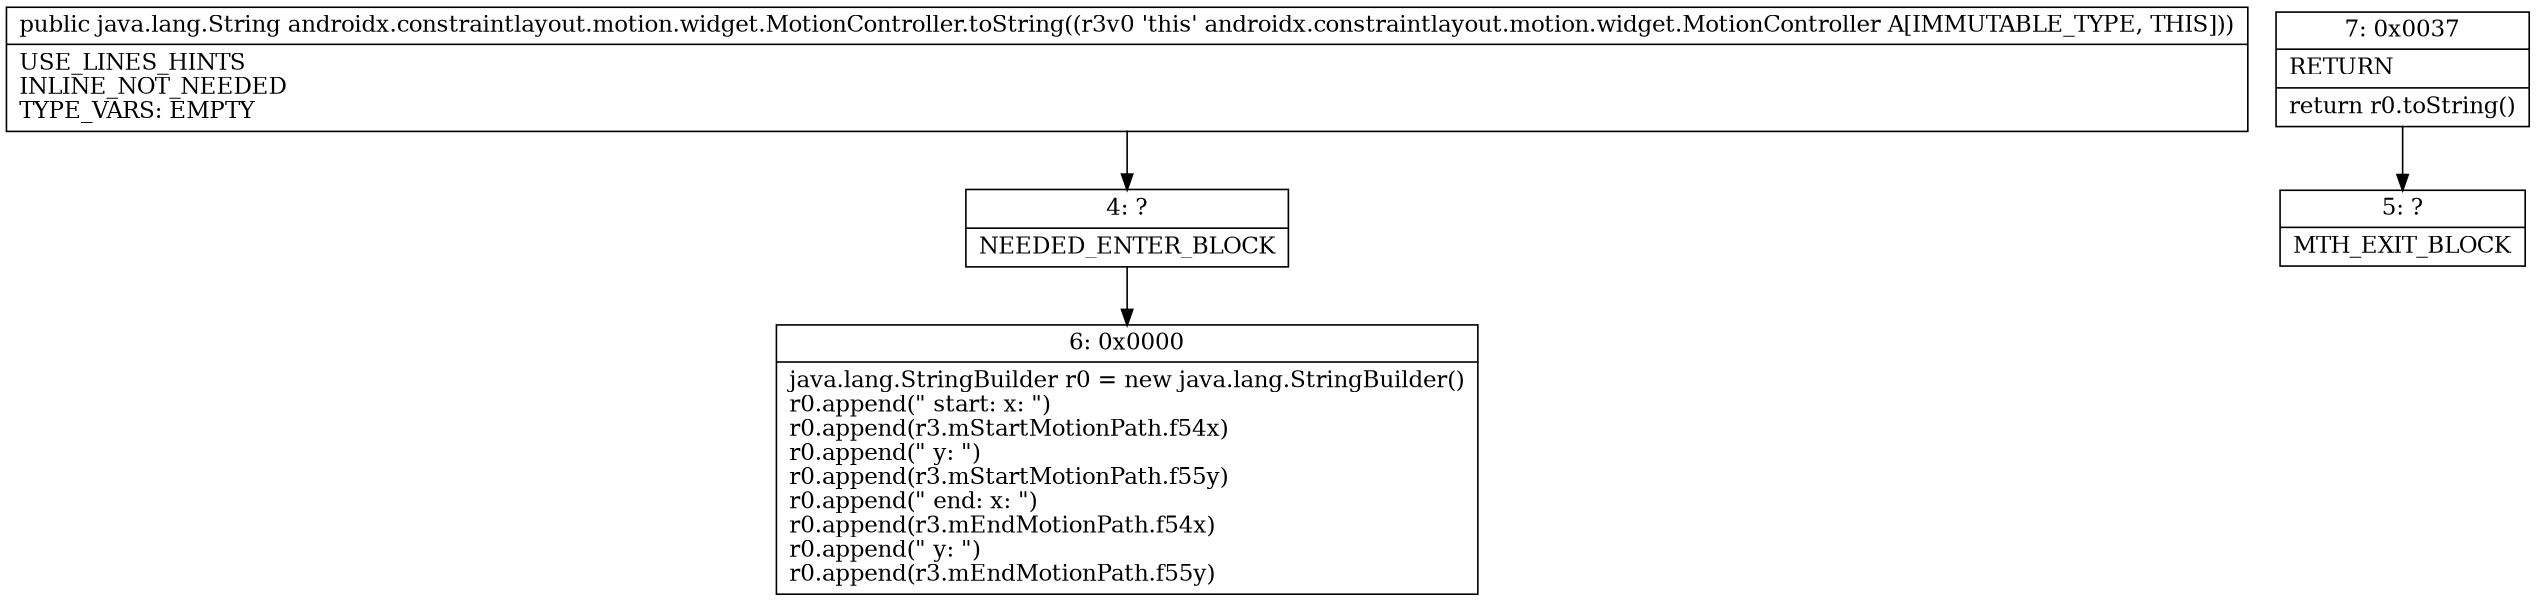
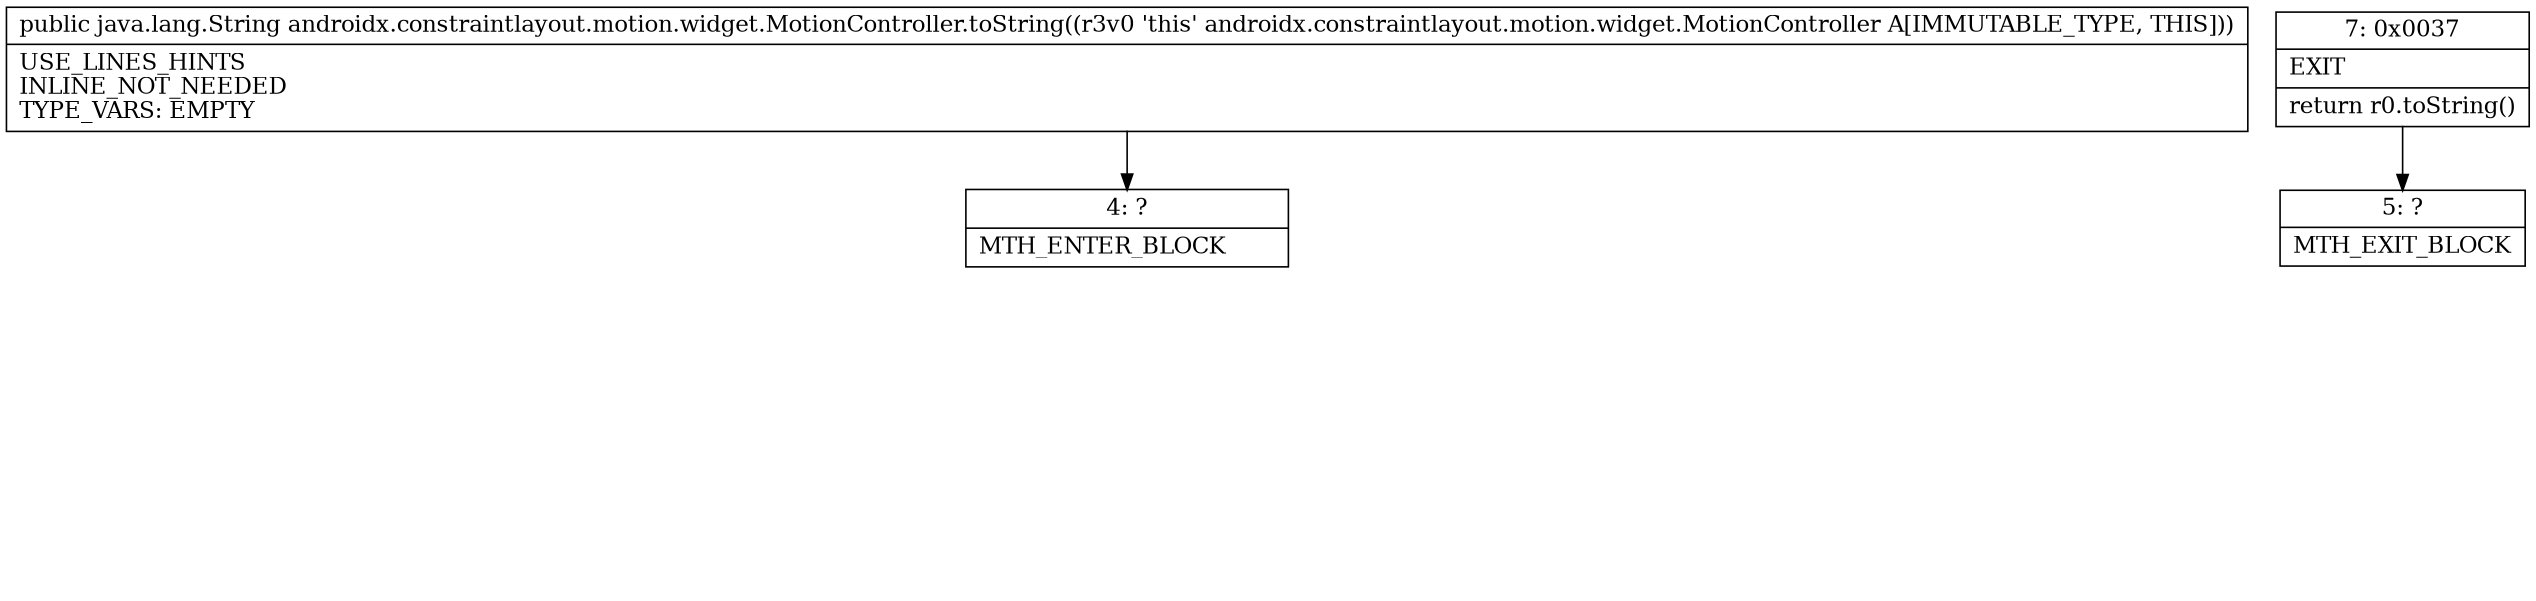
node "7: 0x0037": text "RETURN" -> "EXIT"
node "4: ?": text "NEEDED_ENTER_BLOCK" -> "MTH_ENTER_BLOCK"
node "6: 0x0000": removed
